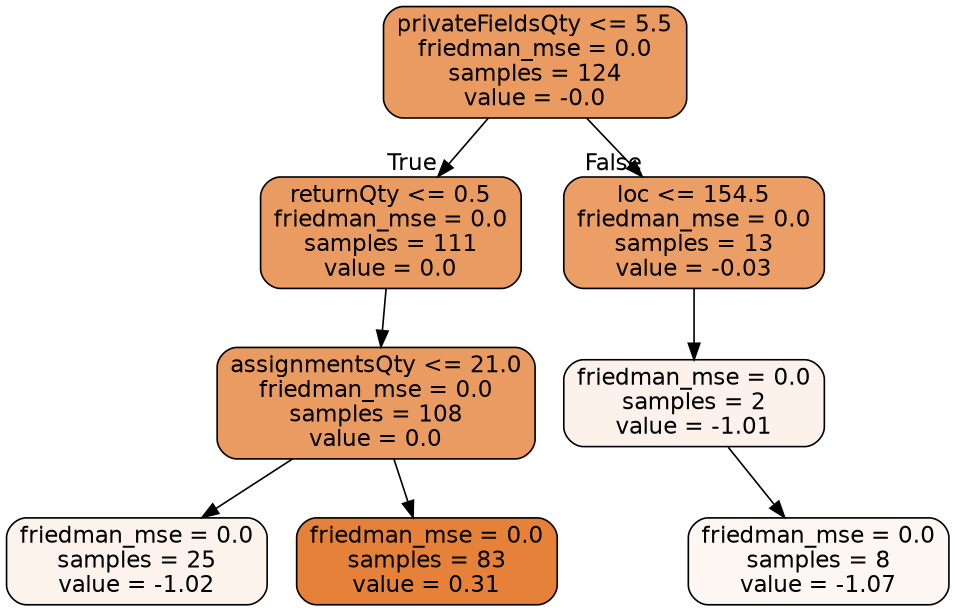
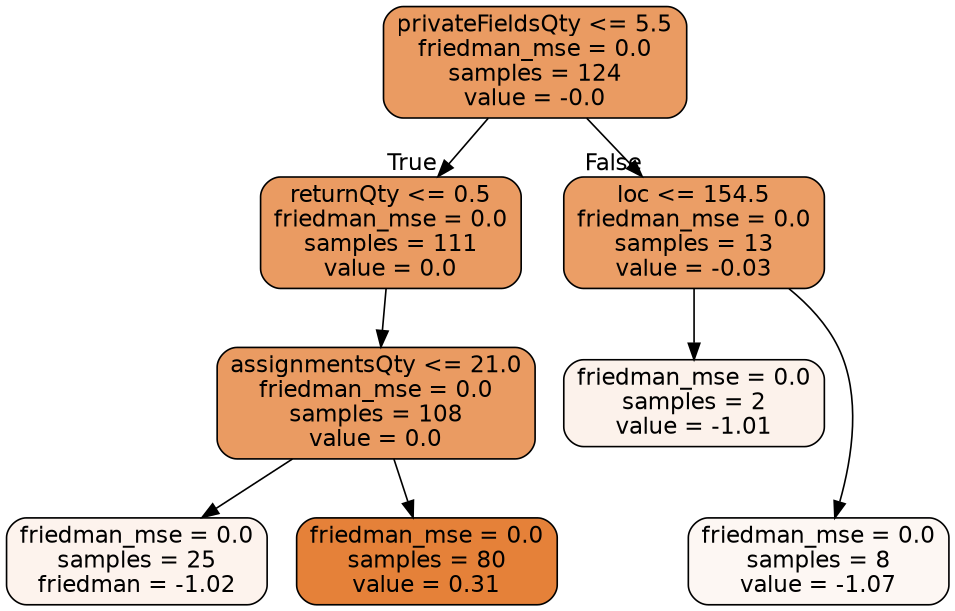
edge "friedman_mse = 0.0 samples = 2 value = -1.01" -> "friedman_mse = 0.0 samples = 8 value = -1.07": now "loc <= 154.5 friedman_mse = 0.0 samples = 13 value = -0.03" -> "friedman_mse = 0.0 samples = 8 value = -1.07"
node "friedman_mse = 0.0 samples = 25 value = -1.02": label "friedman_mse = 0.0 samples = 25 value = -1.02" -> "friedman_mse = 0.0 samples = 25 friedman = -1.02"
node "friedman_mse = 0.0 samples = 83 value = 0.31": label "friedman_mse = 0.0 samples = 83 value = 0.31" -> "friedman_mse = 0.0 samples = 80 value = 0.31"
